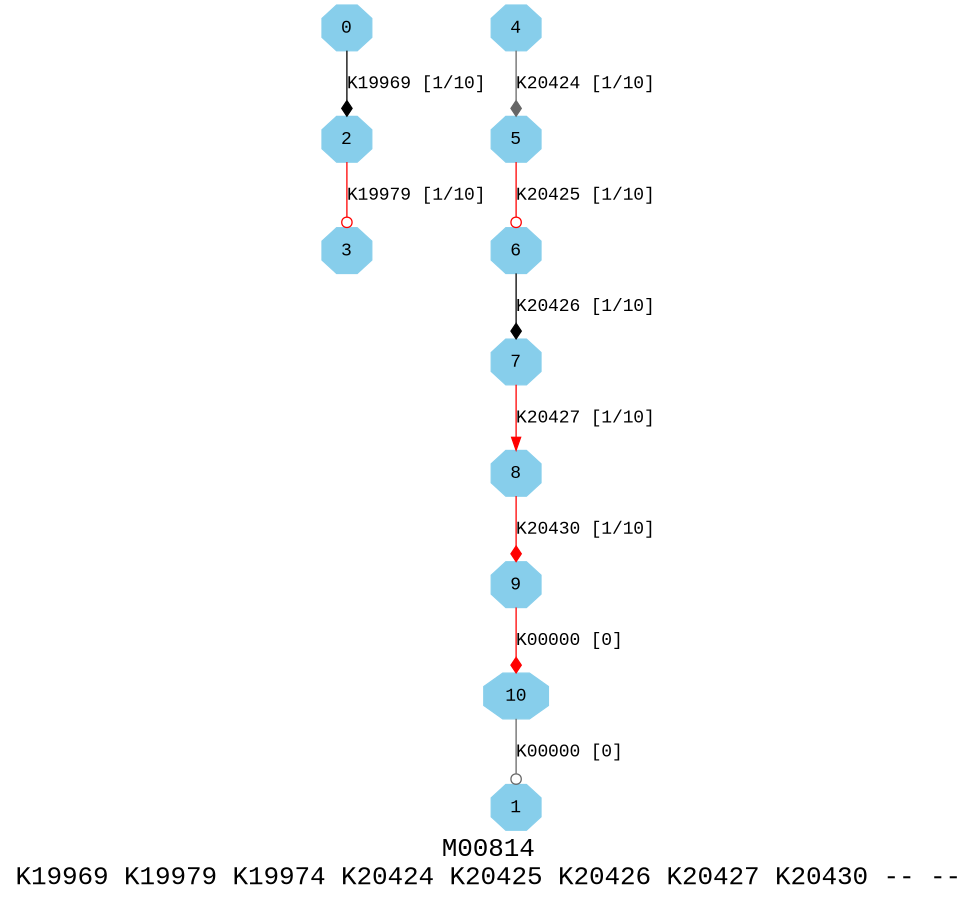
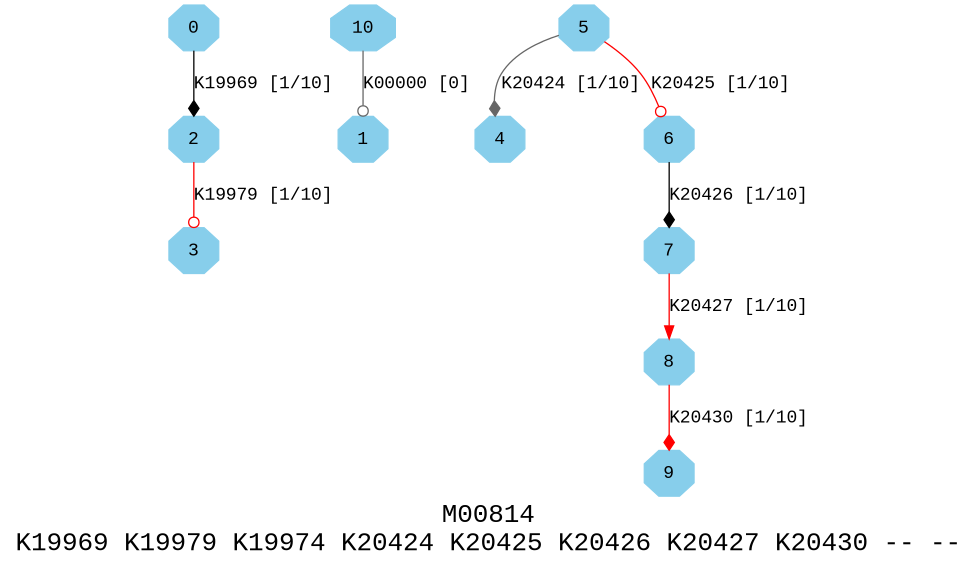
edge "4" -> "5": reversed
edge "9" -> "10": removed, label "K00000 [0]"
